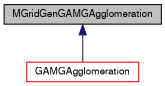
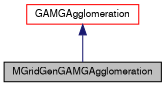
edge "GAMGAgglomeration" -> "MGridGenGAMGAgglomeration": reversed
